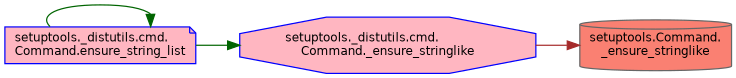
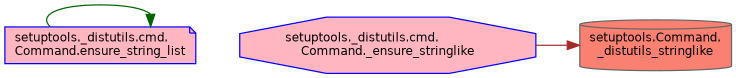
edge "setuptools._distutils.cmd. Command.ensure_string_list" -> "setuptools._distutils.cmd. Command._ensure_stringlike": removed
node "setuptools.Command. _ensure_stringlike": label "setuptools.Command. _ensure_stringlike" -> "setuptools.Command. _distutils_stringlike"
